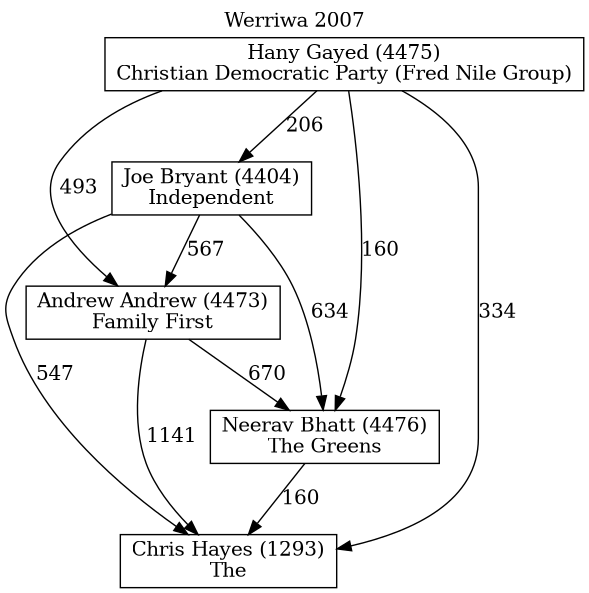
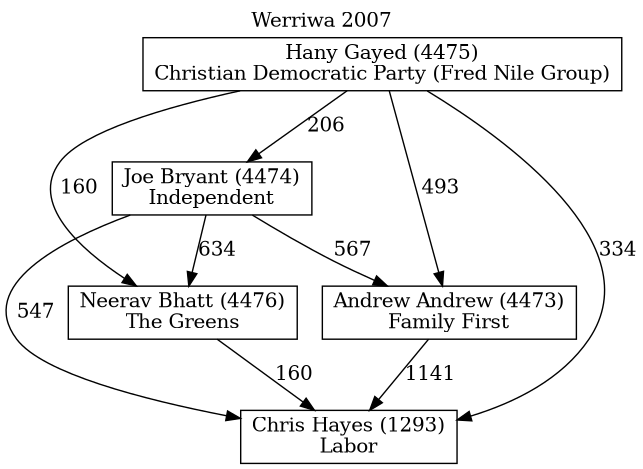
node "Joe Bryant (4404) Independent": label "Joe Bryant (4404) Independent" -> "Joe Bryant (4474) Independent"
edge "Andrew Andrew (4473) Family First" -> "Neerav Bhatt (4476) The Greens": removed, label "670"
node "Chris Hayes (1293) The": label "Chris Hayes (1293) The" -> "Chris Hayes (1293) Labor"
